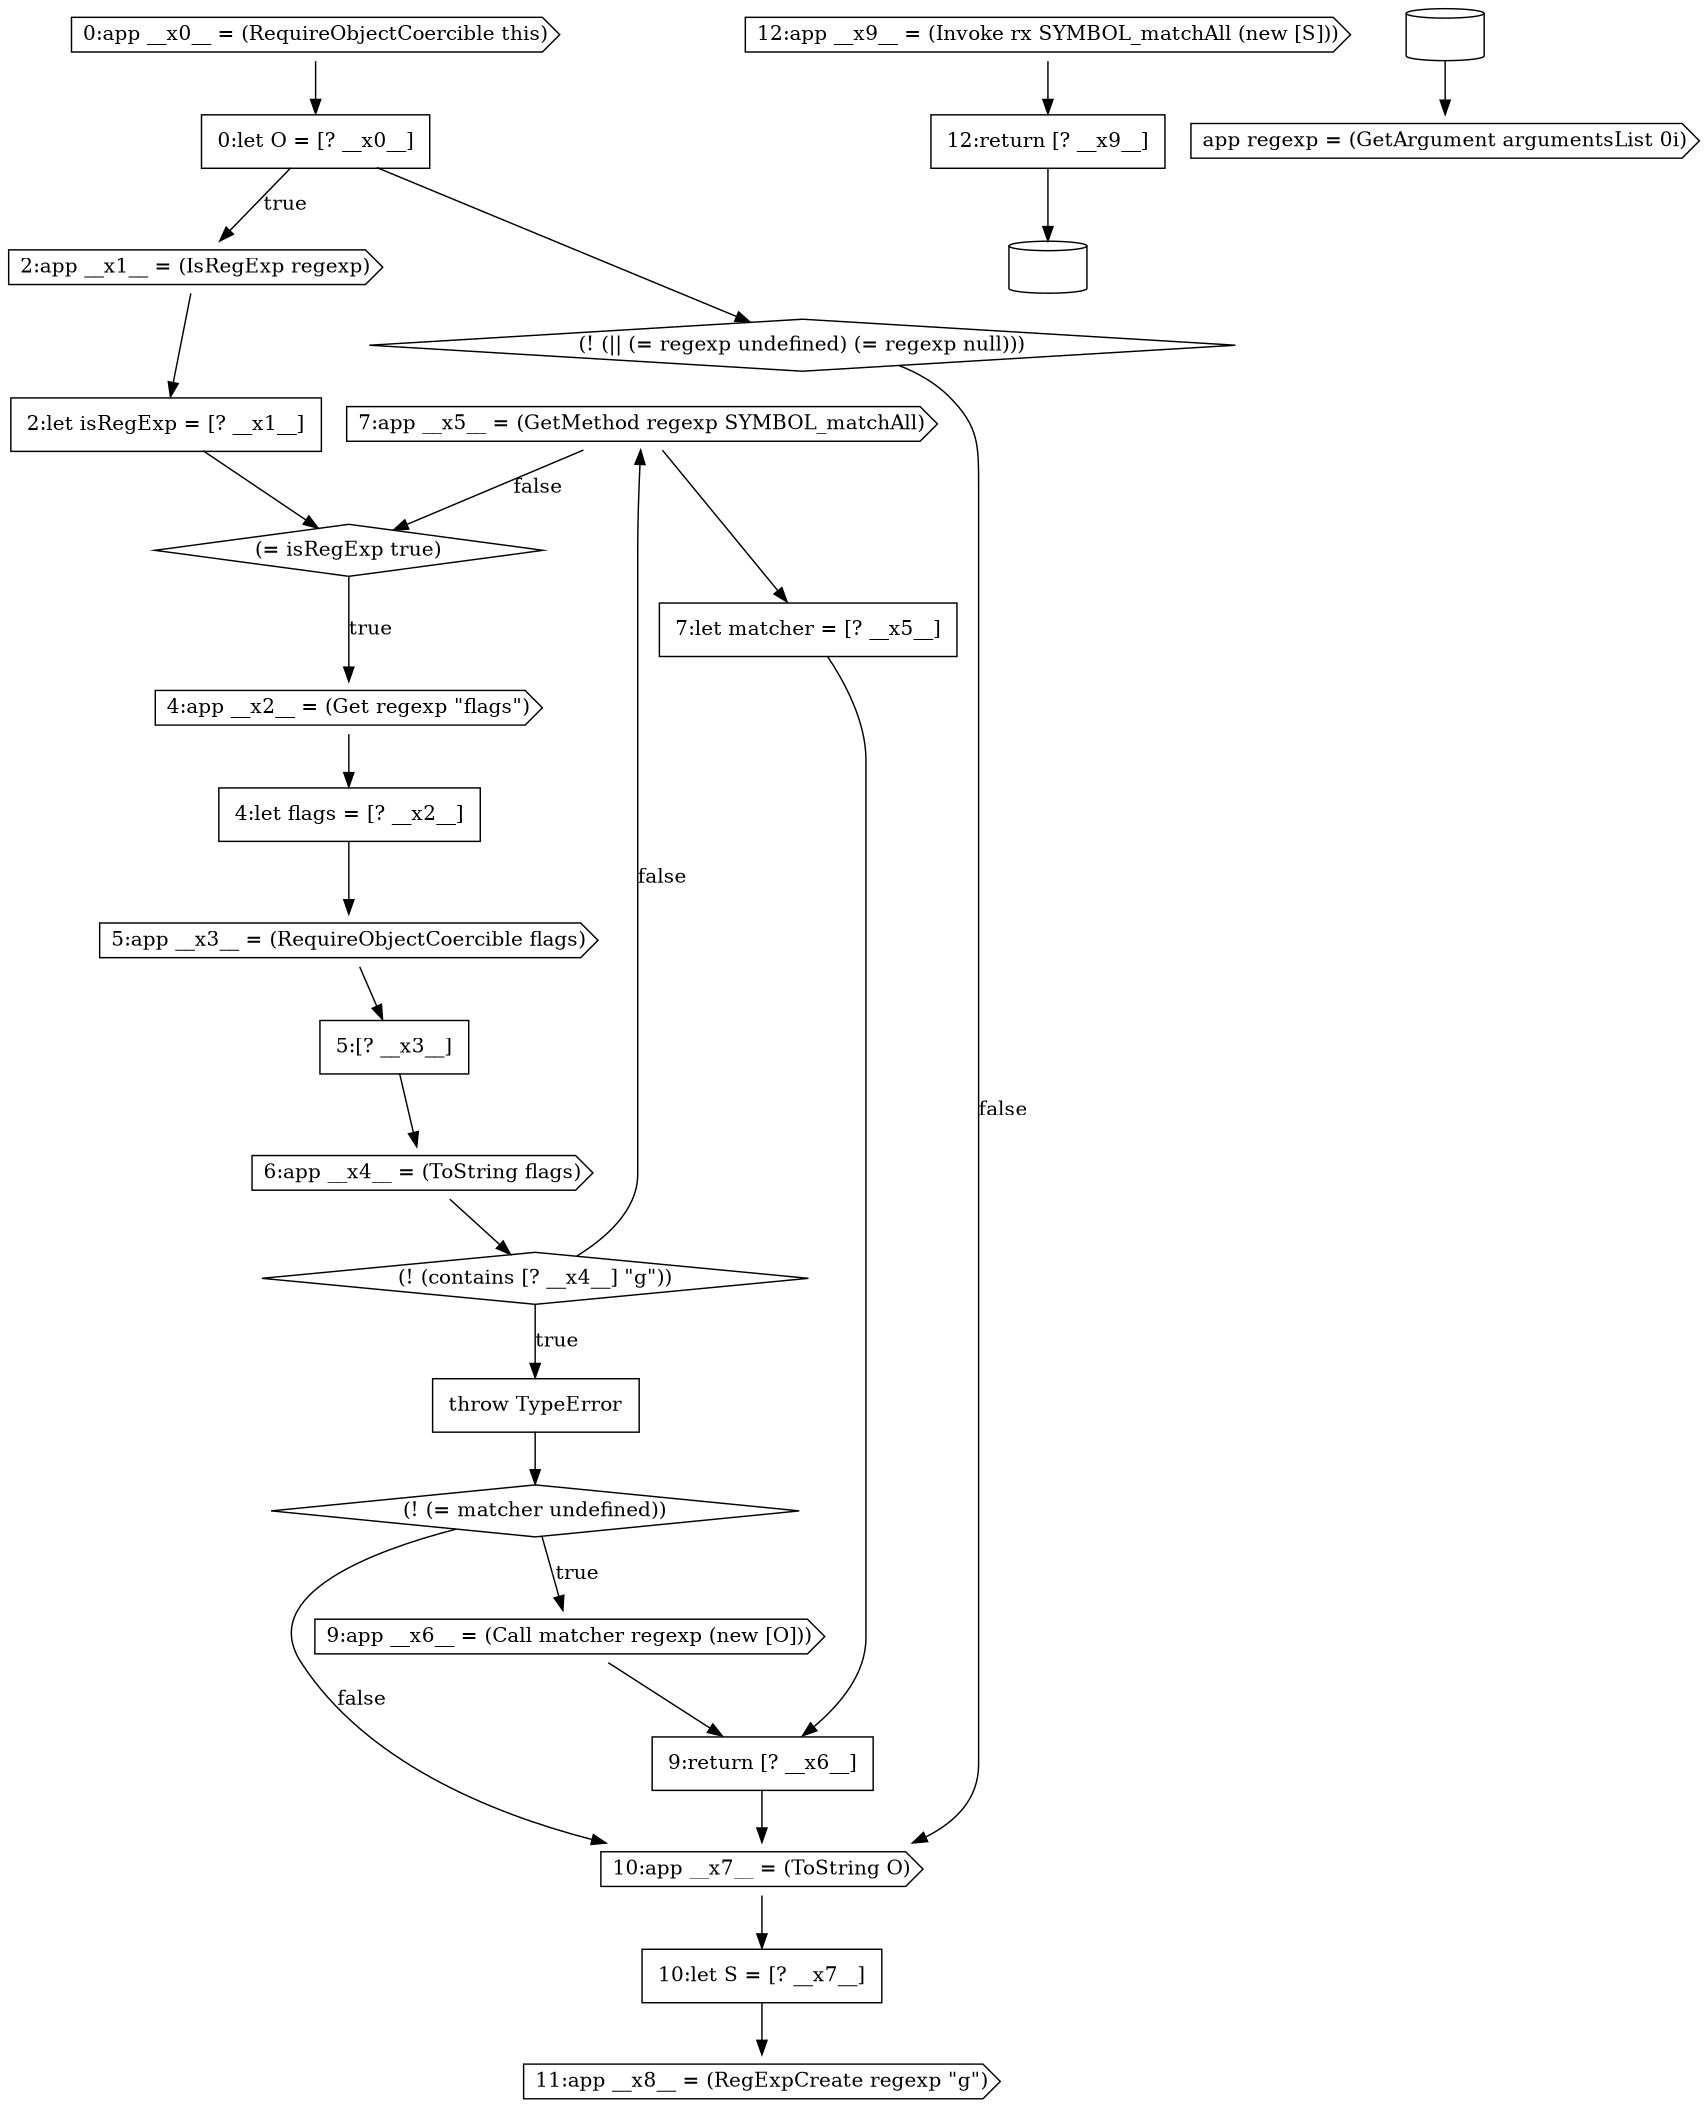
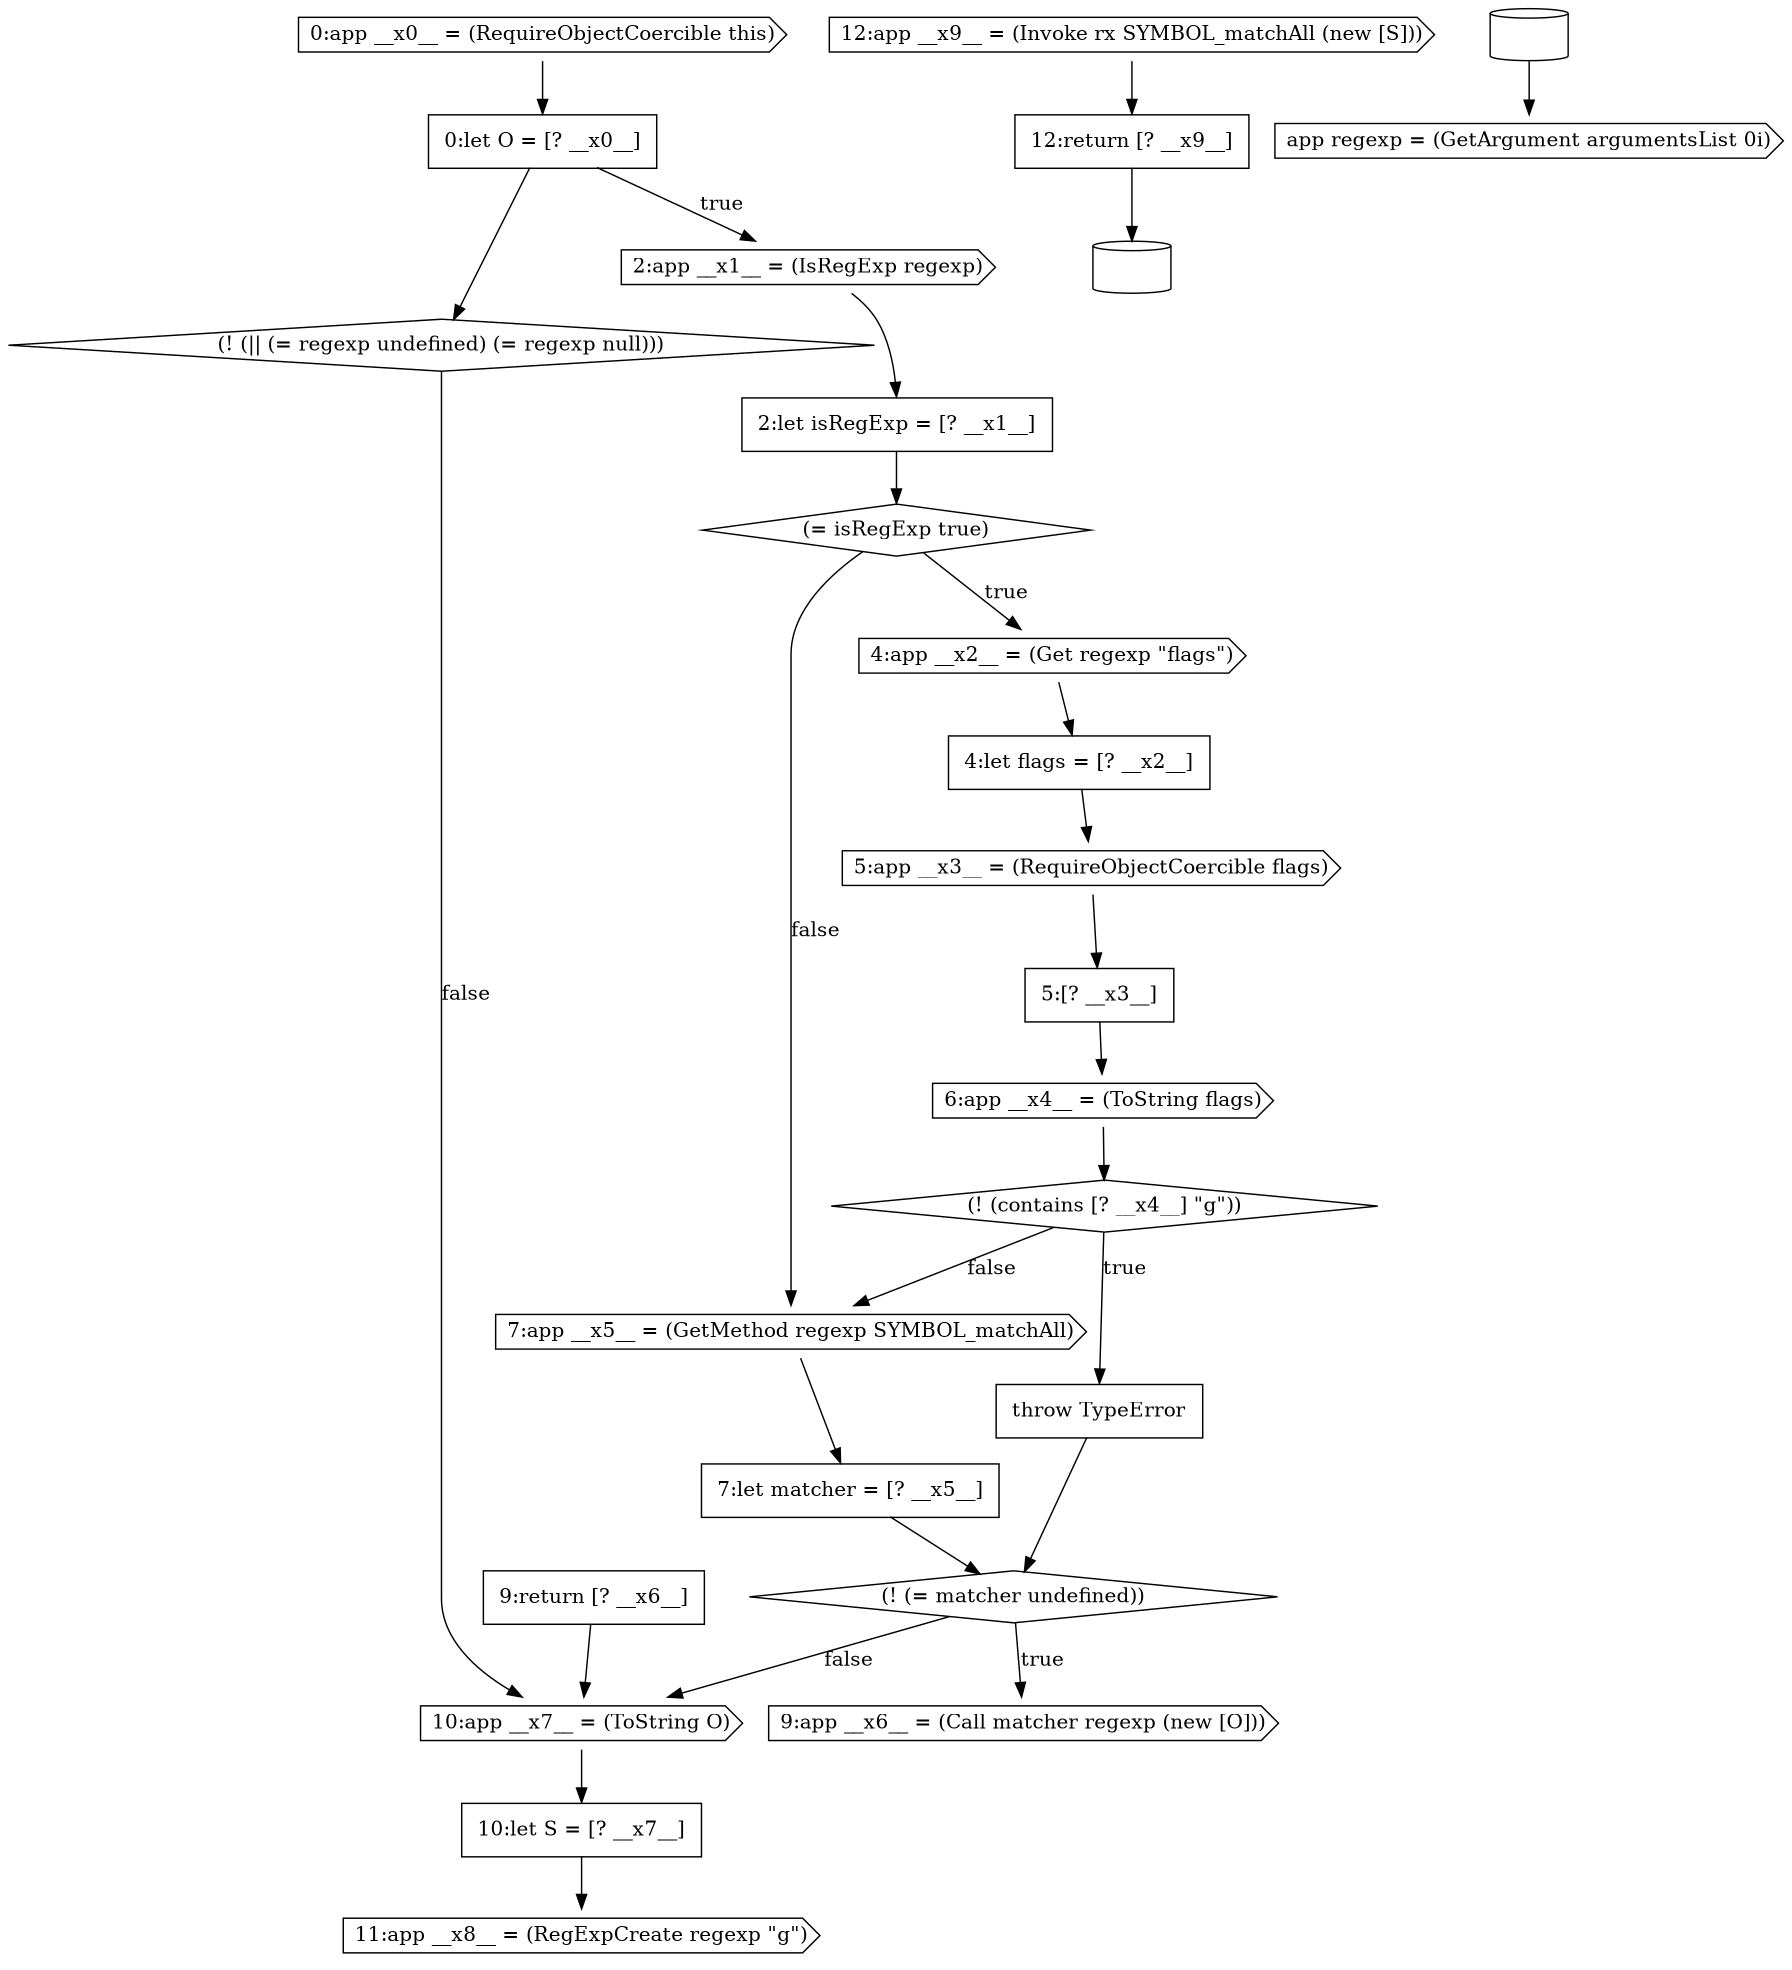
edge "7:app __x5__ = (GetMethod regexp SYMBOL_matchAll)" -> "(= isRegExp true)": reversed
edge "7:let matcher = [? __x5__]" -> "9:return [? __x6__]": now "7:let matcher = [? __x5__]" -> "(! (= matcher undefined))"
edge "9:app __x6__ = (Call matcher regexp (new [O]))" -> "9:return [? __x6__]": removed
